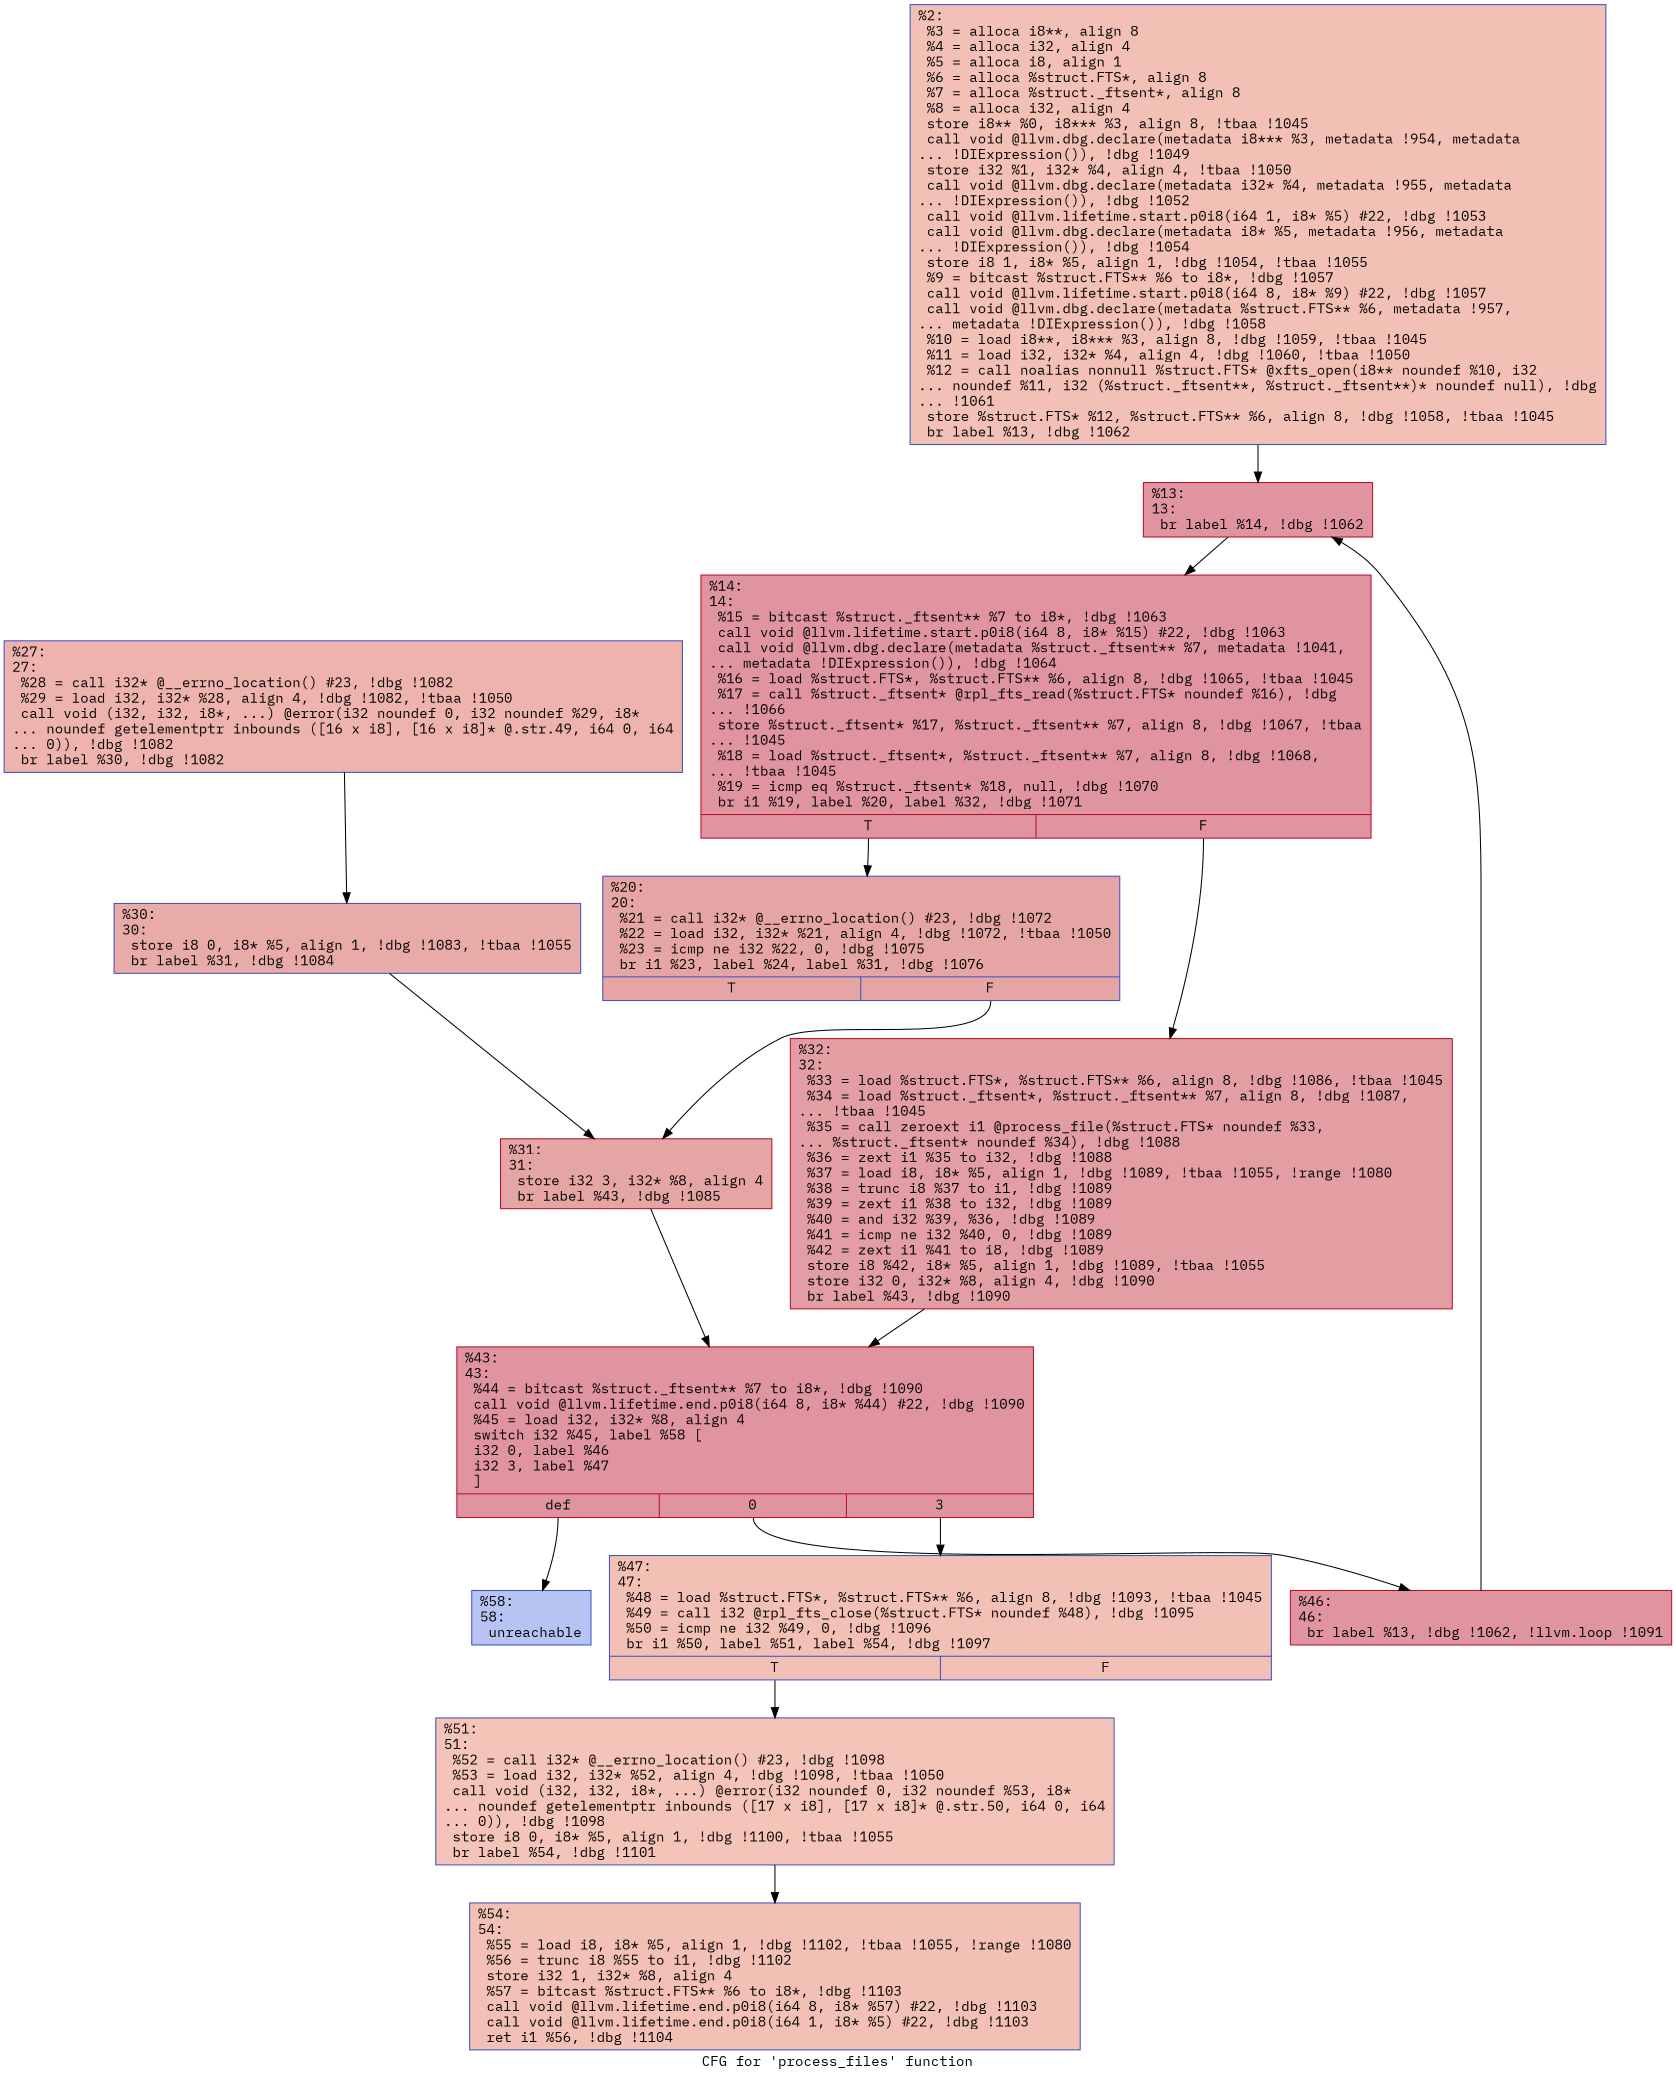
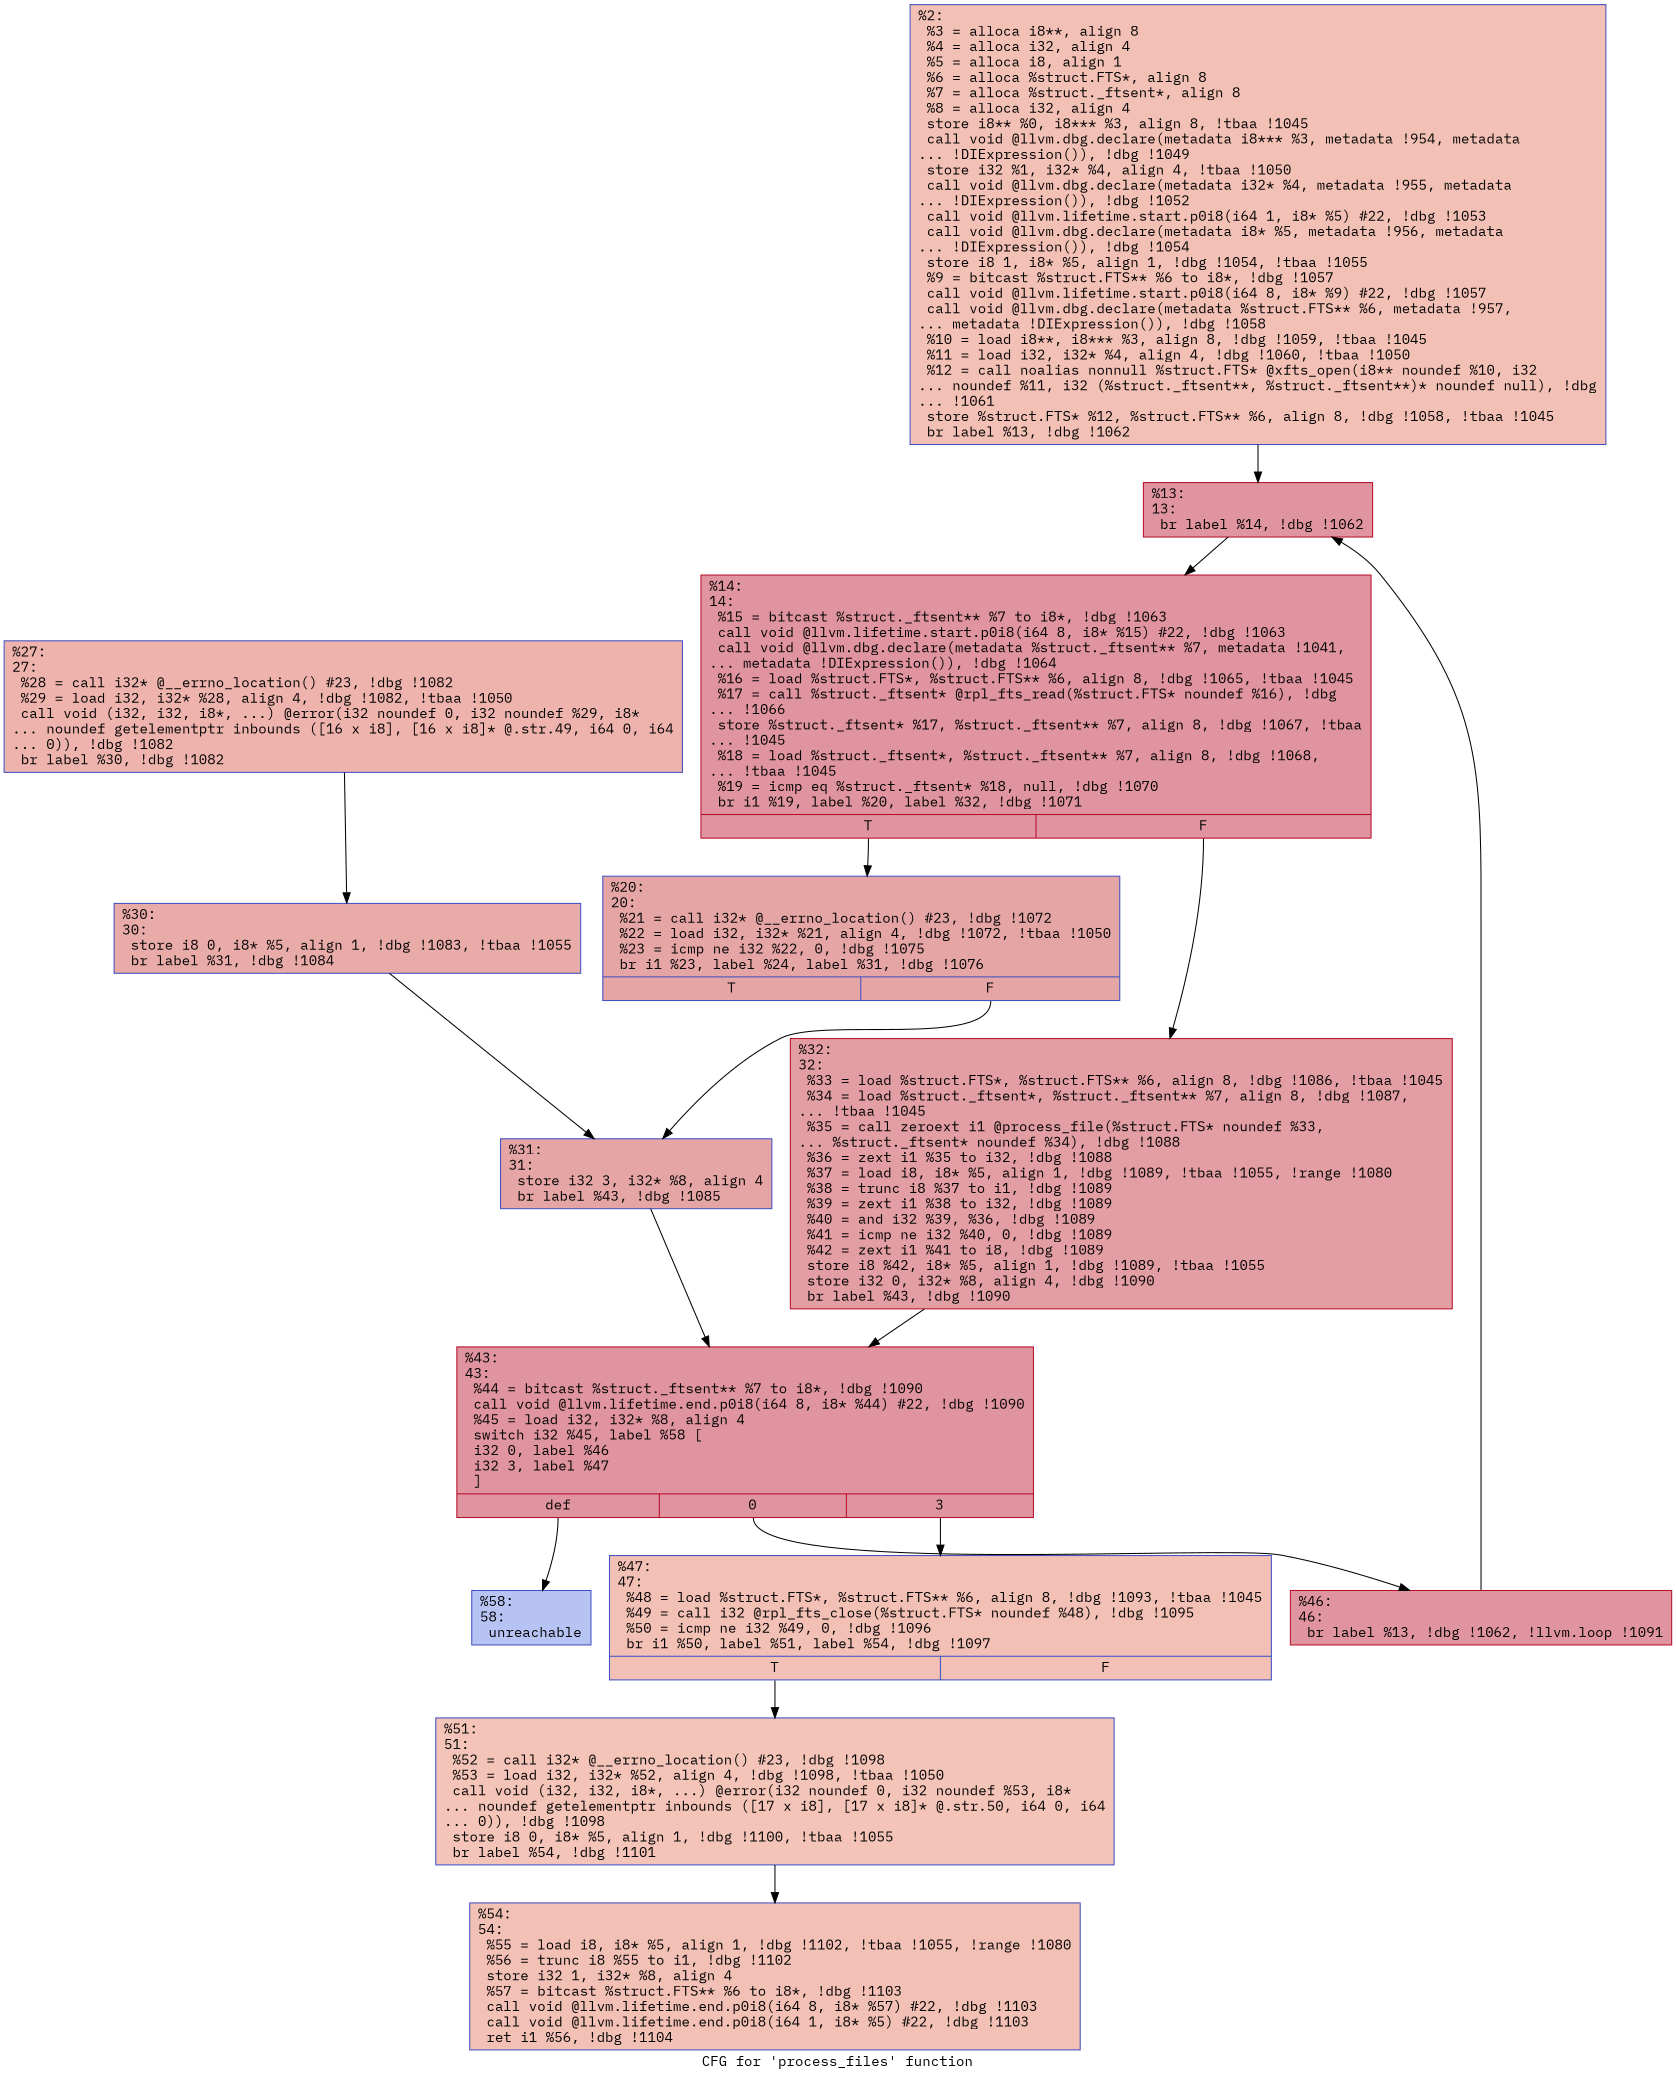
node "%31:": color #b70d28ff -> #3d50c3ff
